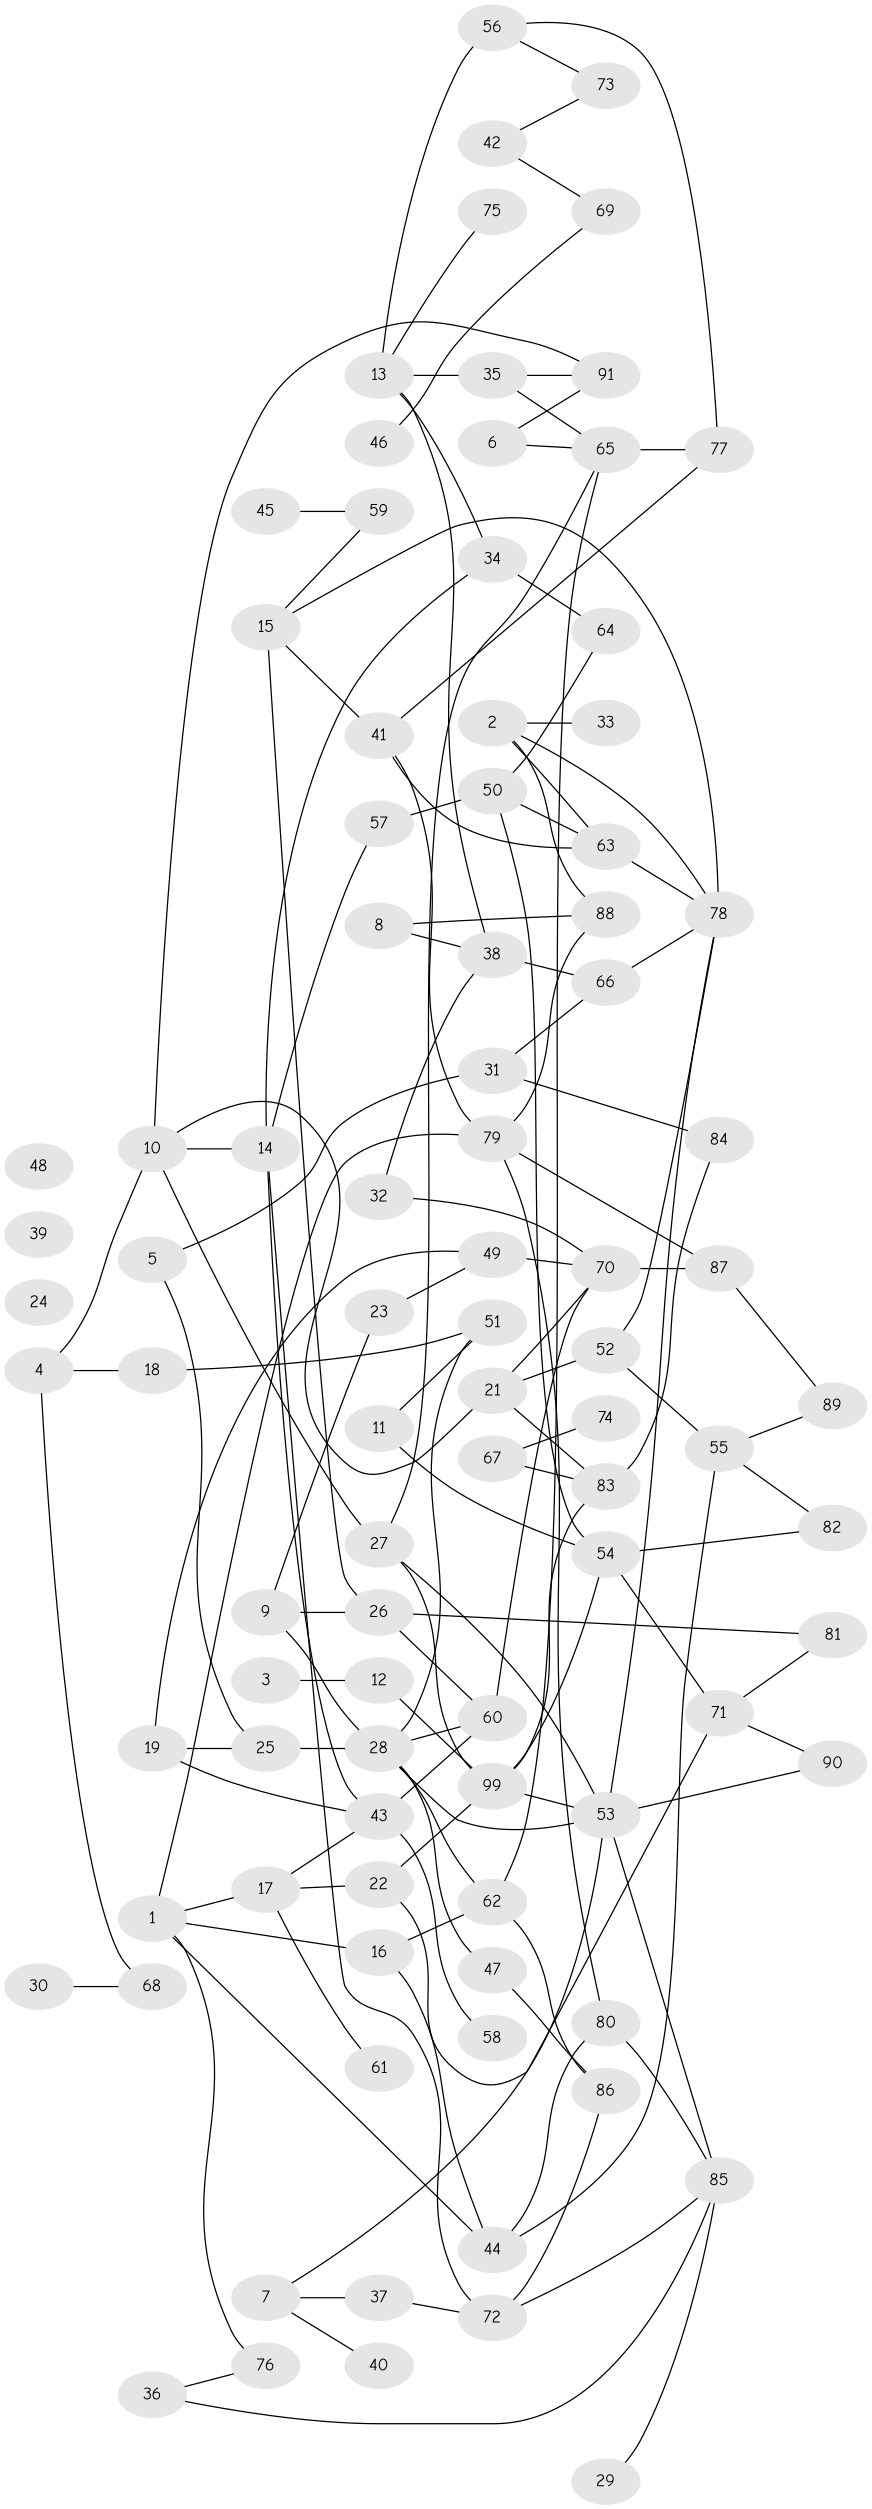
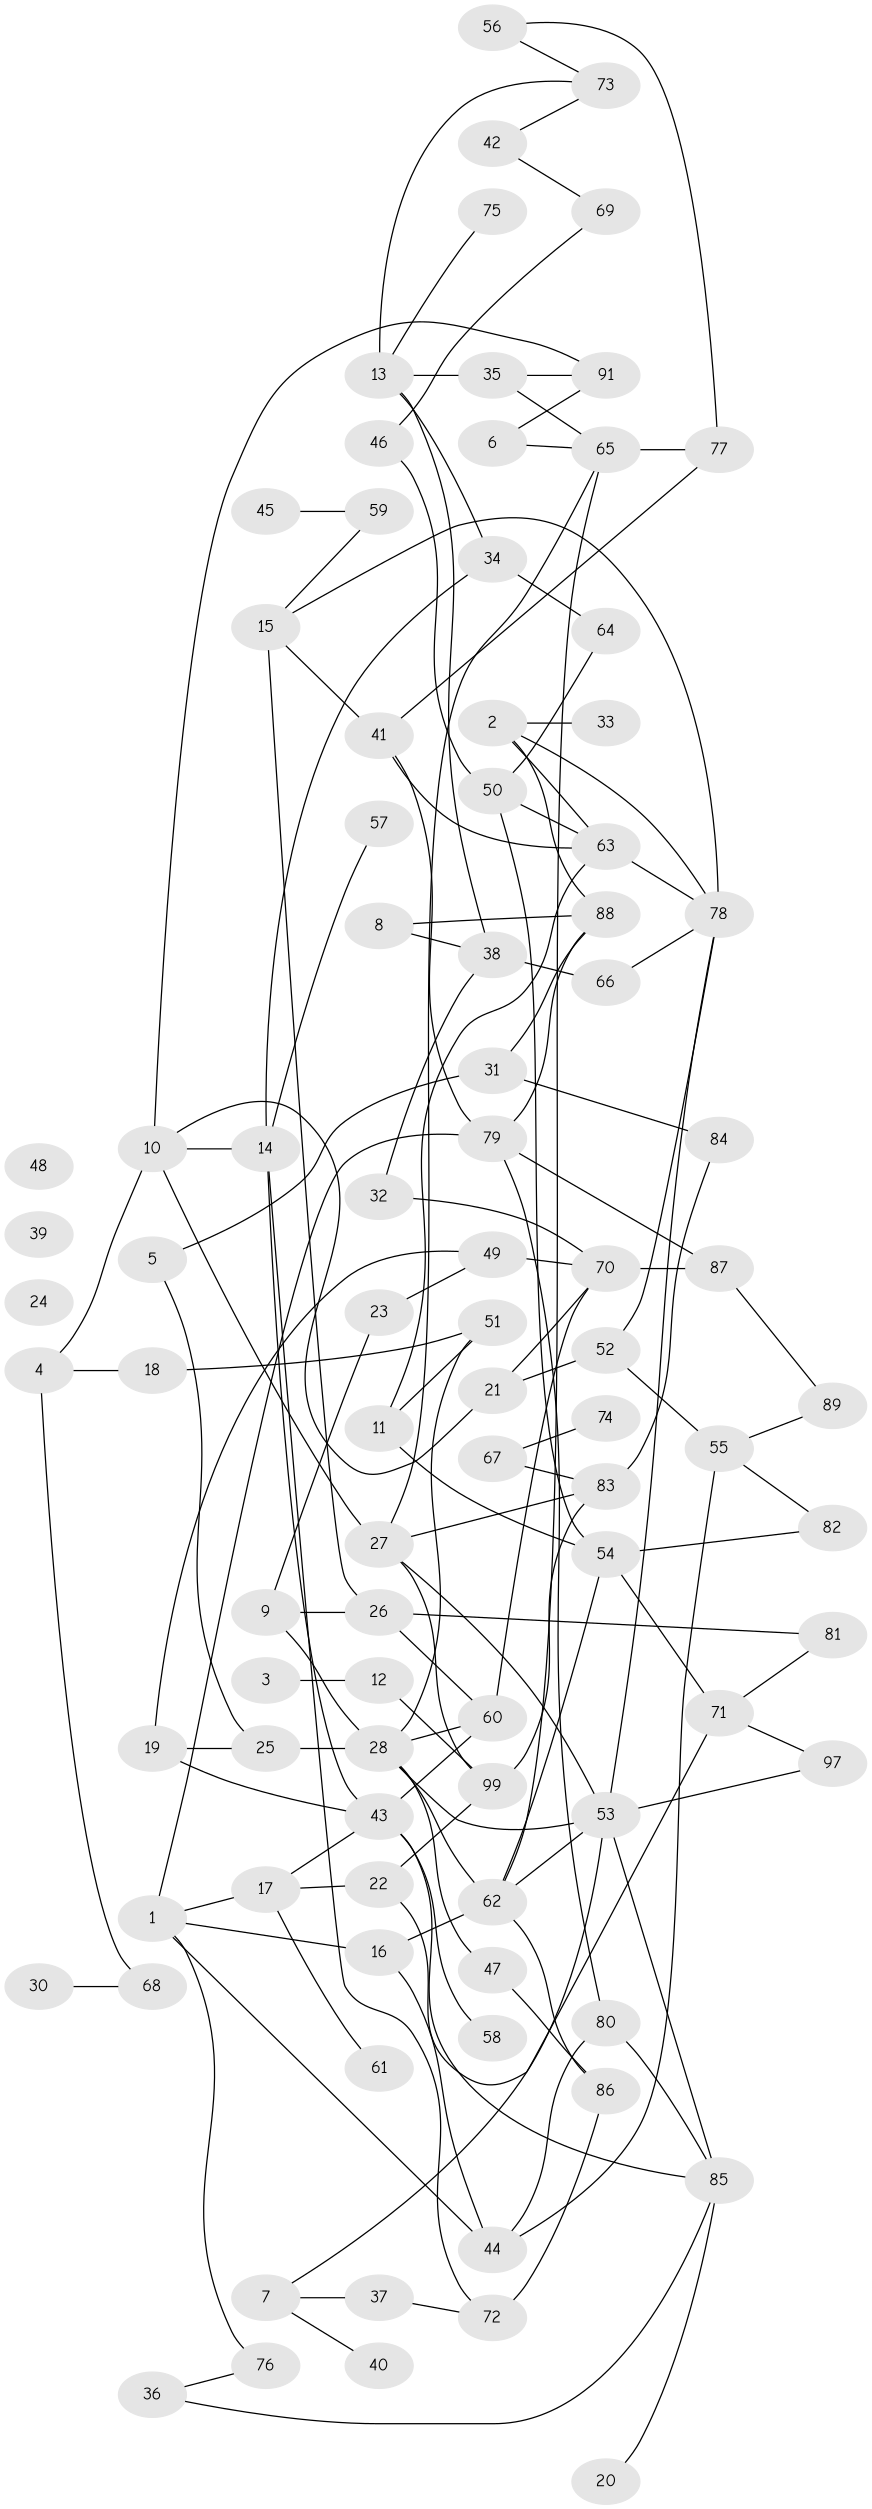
edge "56" -- "13": now "73" -- "13"
edge "50" -- "57": now "50" -- "46"
edge "66" -- "31": now "88" -- "31"
edge "63" -- "11": added
edge "21" -- "83": now "27" -- "83"
edge "54" -- "99": now "54" -- "62"
node "90": label "90" -> "97"
edge "99" -- "53": now "62" -- "53"
edge "85" -- "72": now "85" -- "43"
node "29": label "29" -> "20"
